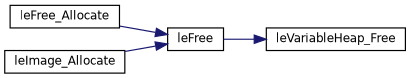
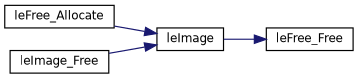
node "leFree": label "leFree" -> "leImage"
node "leVariableHeap_Free": label "leVariableHeap_Free" -> "leFree_Free"
node "leImage_Allocate": label "leImage_Allocate" -> "leImage_Free"
